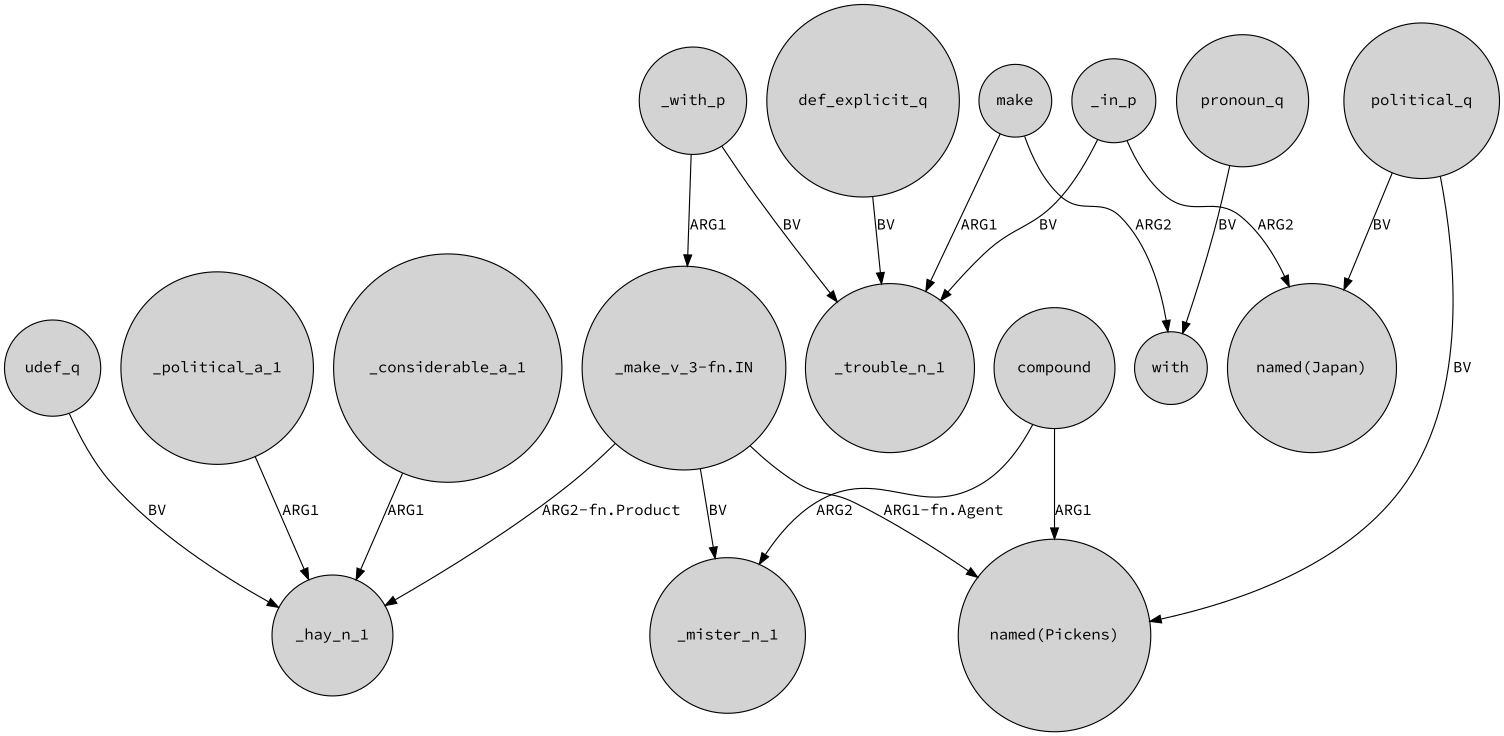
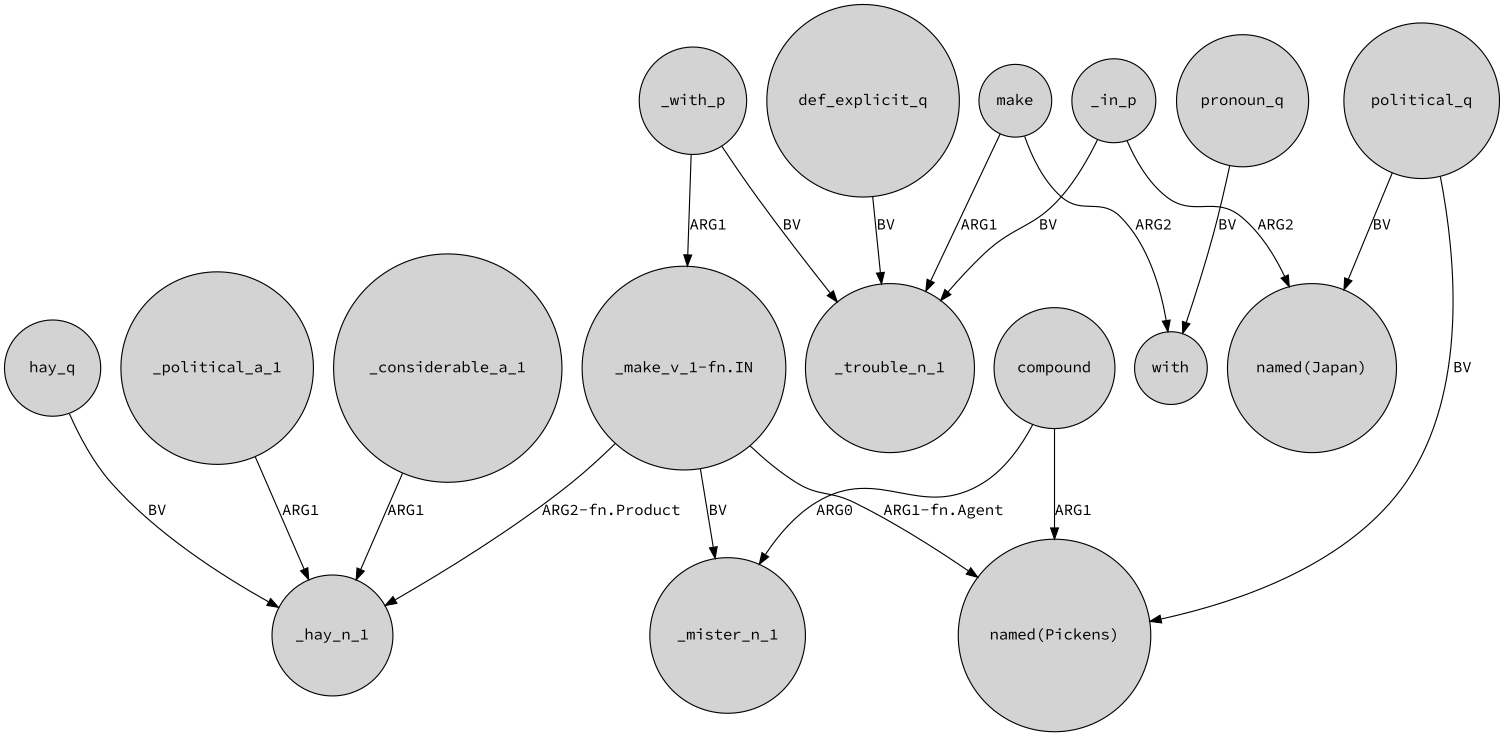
node "udef_q": label "udef_q" -> "hay_q"
node "_make_v_3-fn.IN": label "_make_v_3-fn.IN" -> "_make_v_1-fn.IN"
edge "compound" -> "_mister_n_1": label "ARG2" -> "ARG0"
